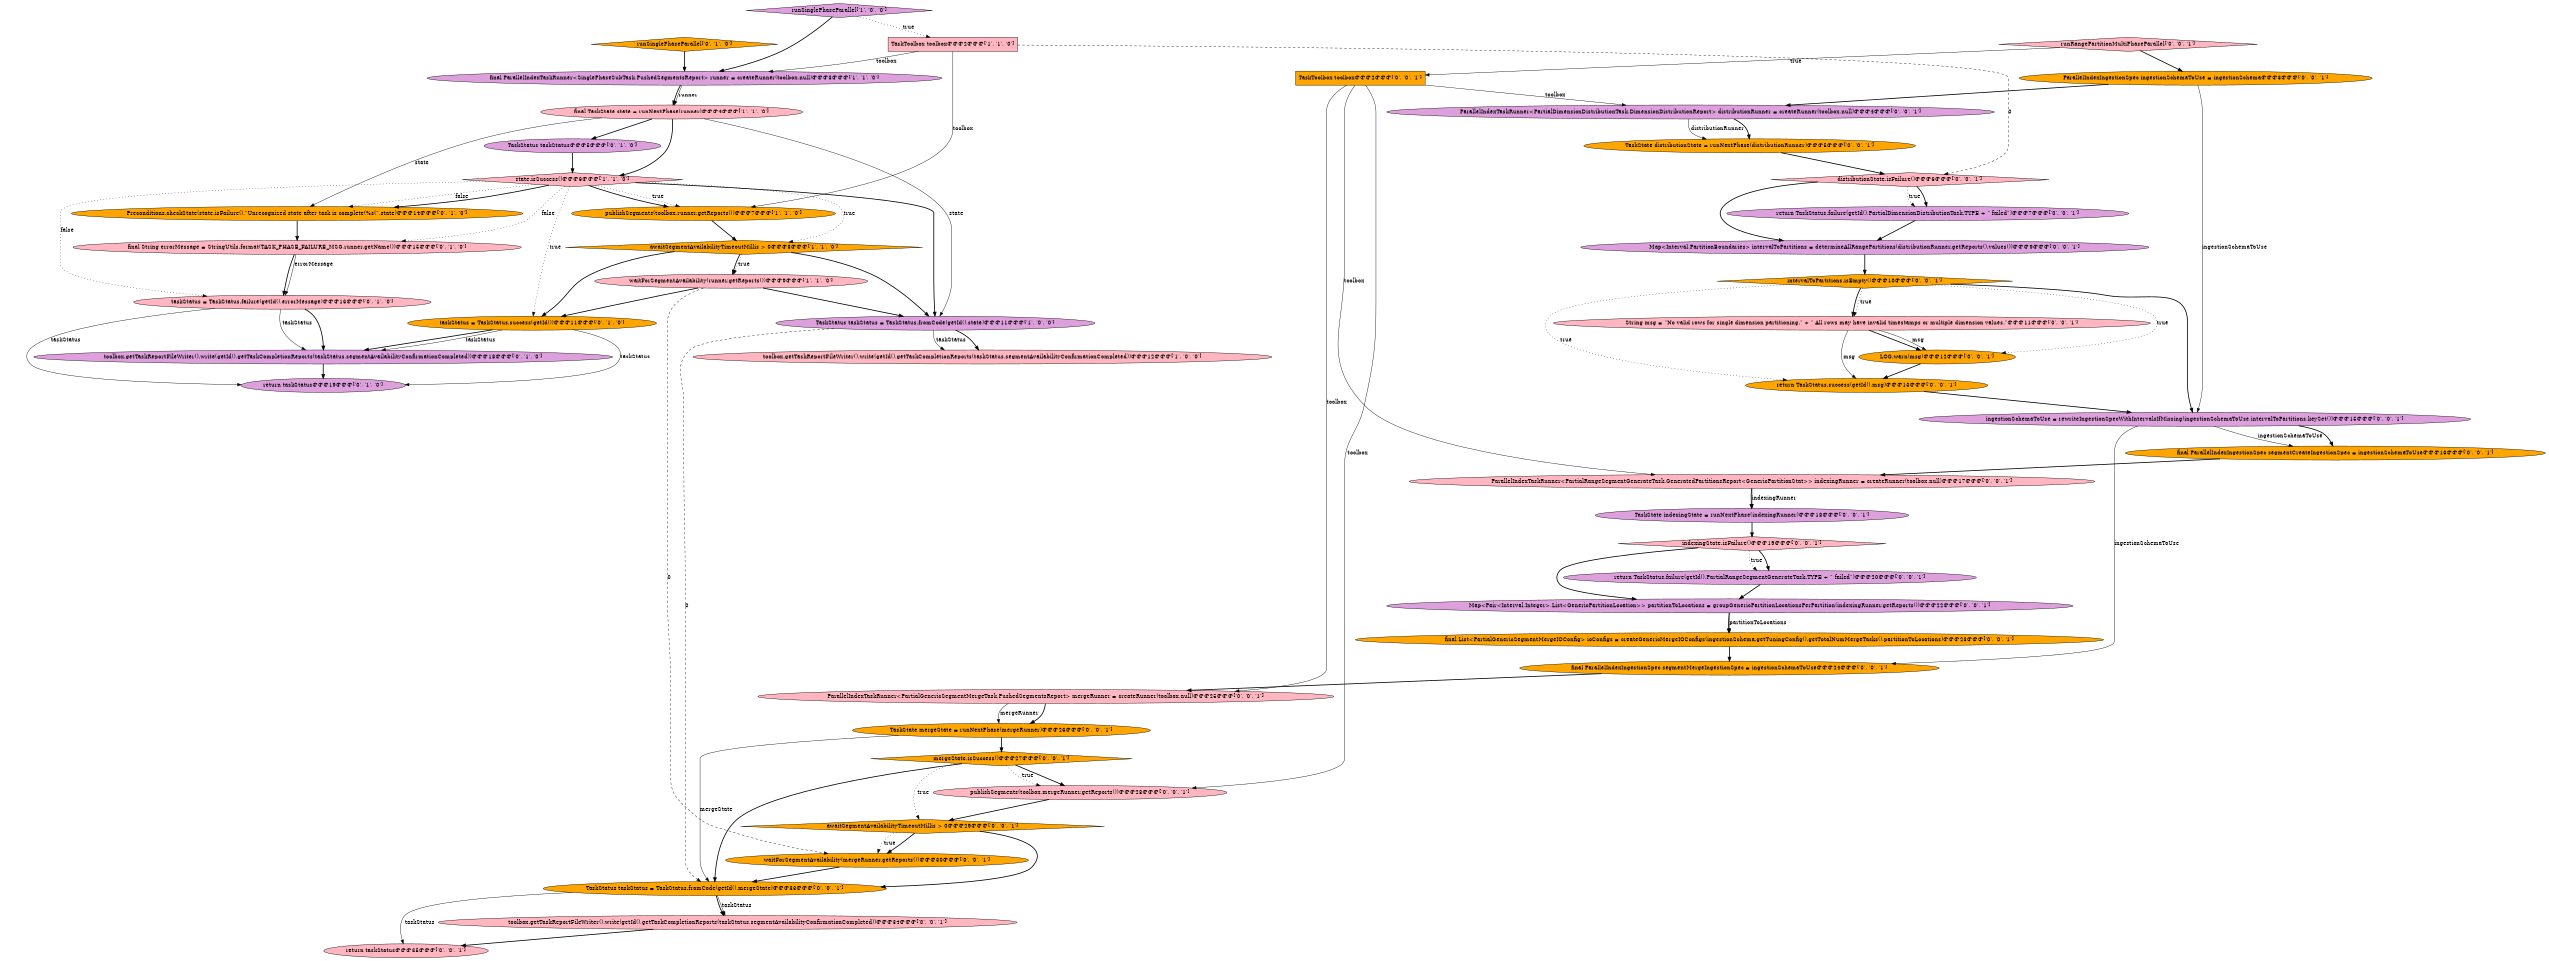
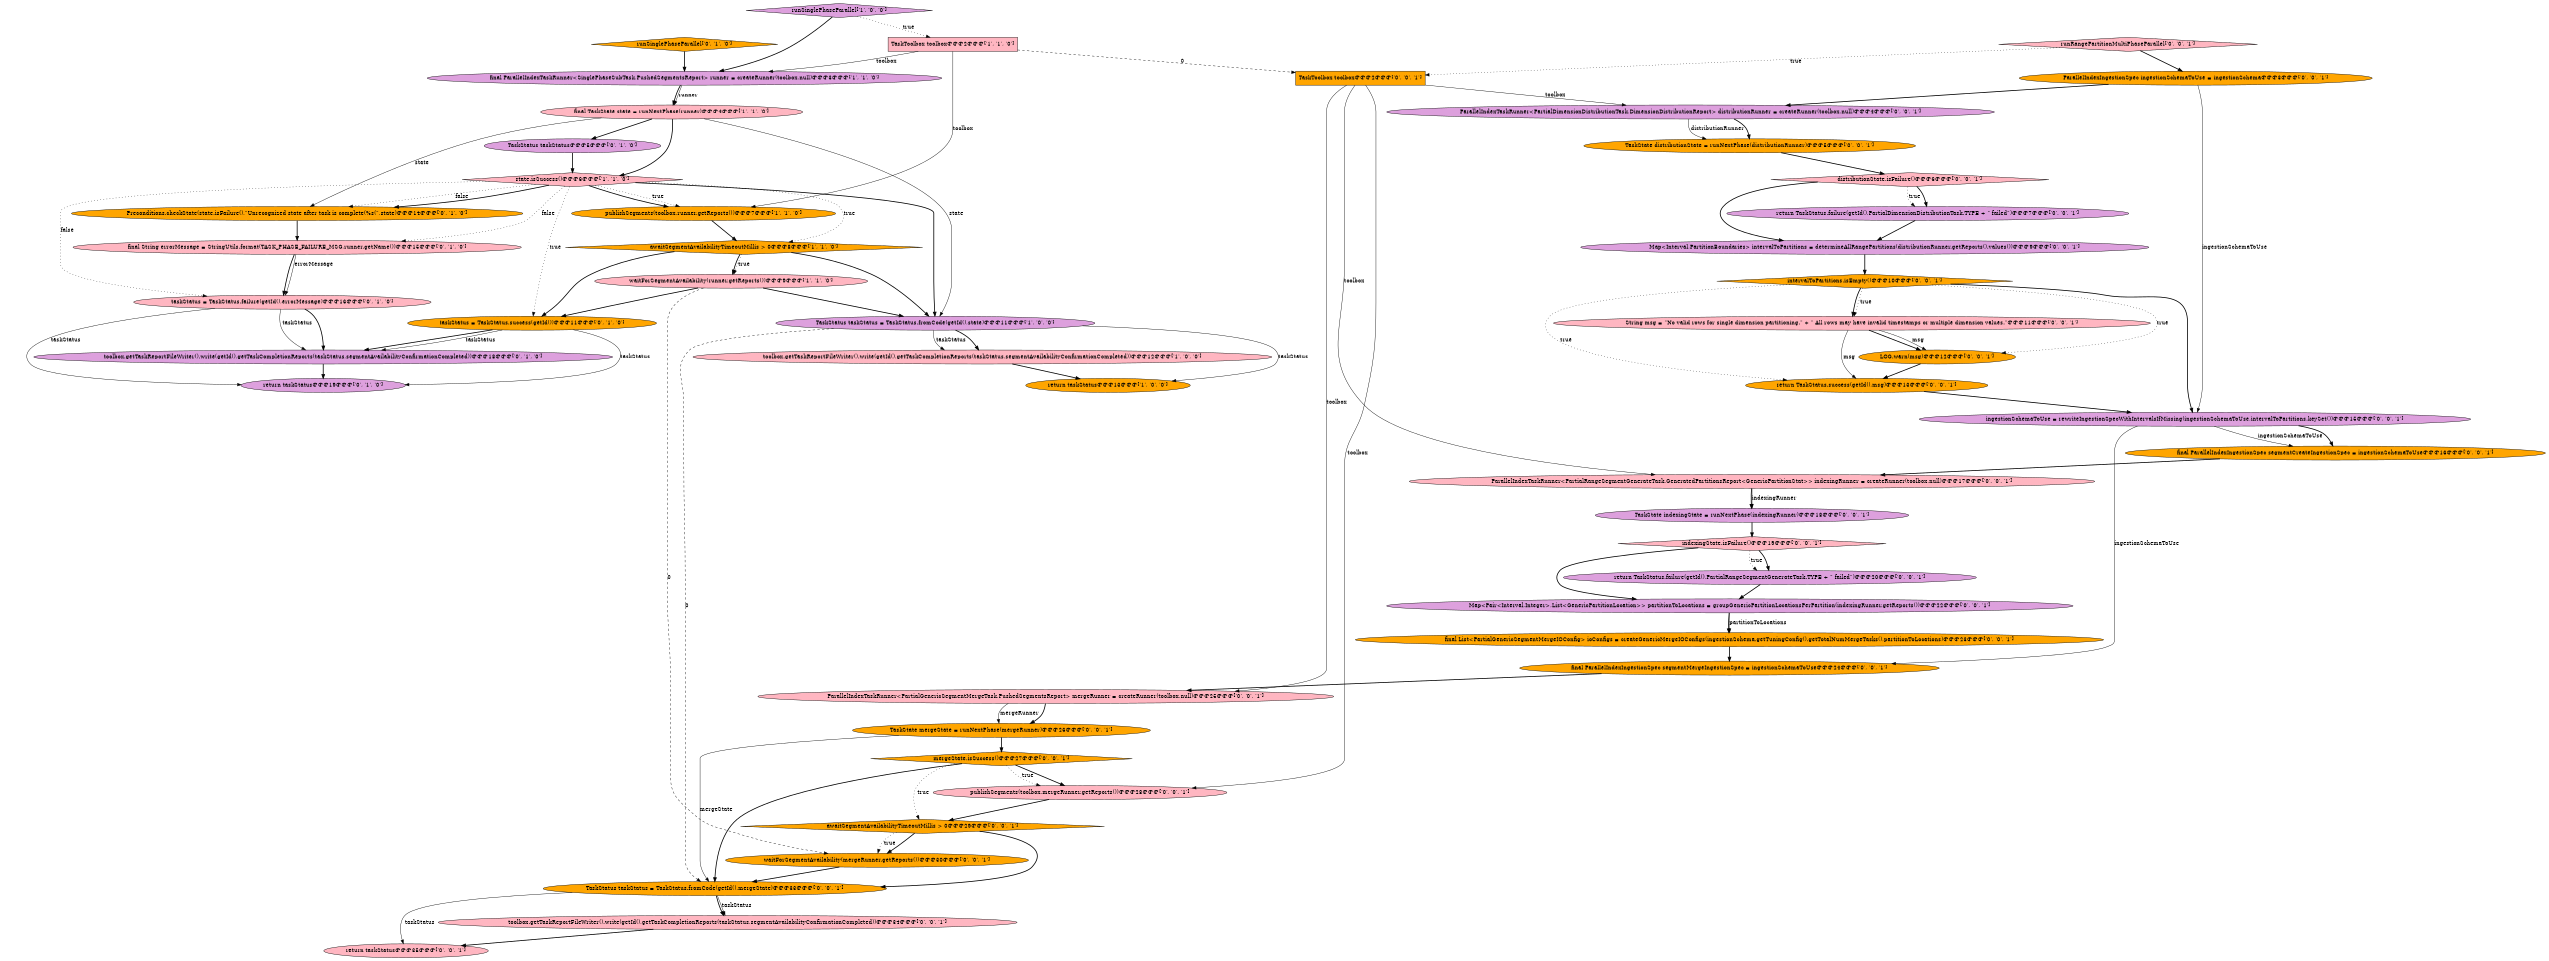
edge "TaskToolbox toolbox@@@2@@@['1', '1', '0']" -> "distributionState.isFailure()@@@6@@@['0', '0', '1']": now "TaskToolbox toolbox@@@2@@@['1', '1', '0']" -> "TaskToolbox toolbox@@@2@@@['0', '0', '1']"
edge "runRangePartitionMultiPhaseParallel['0', '0', '1']" -> "TaskToolbox toolbox@@@2@@@['0', '0', '1']": style solid -> dotted
node "return taskStatus@@@13@@@['1', '0', '0']": added
